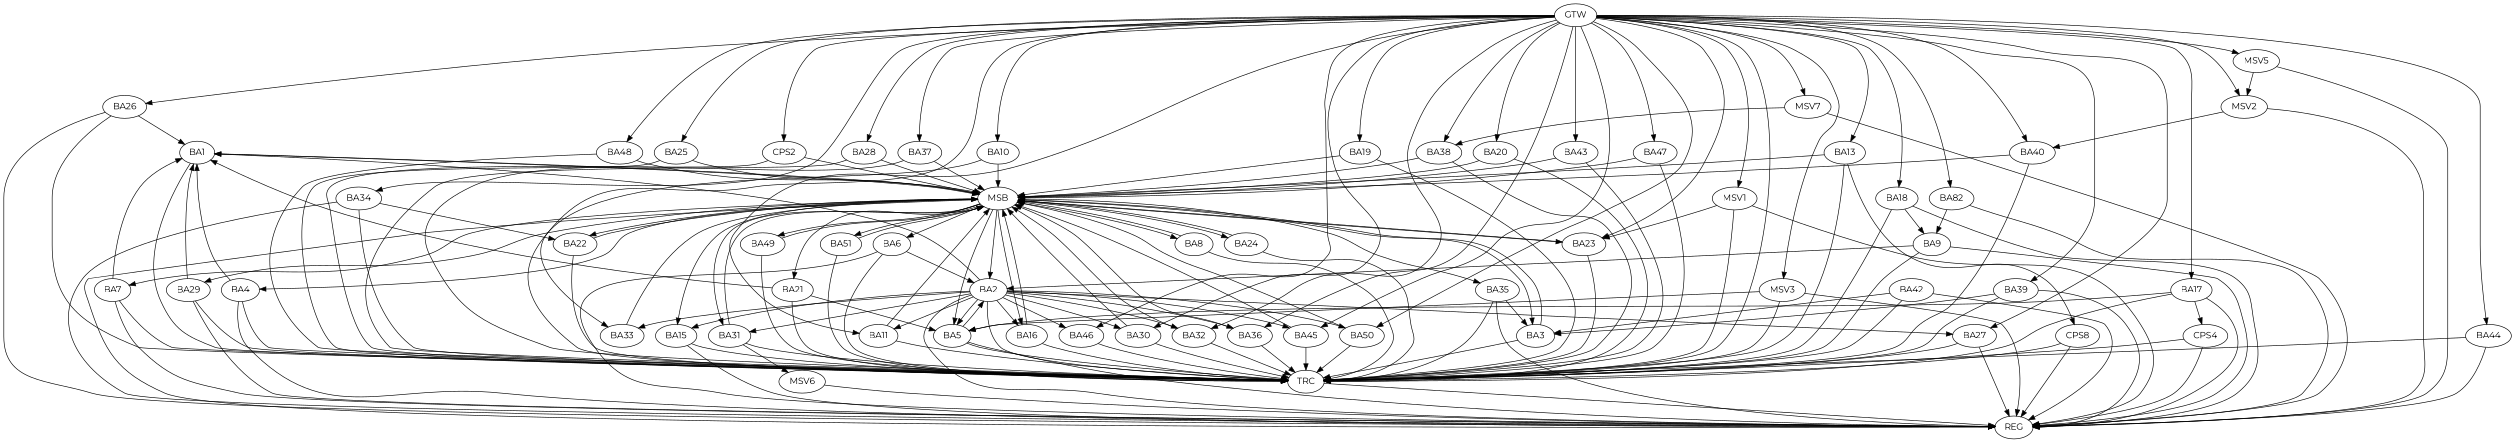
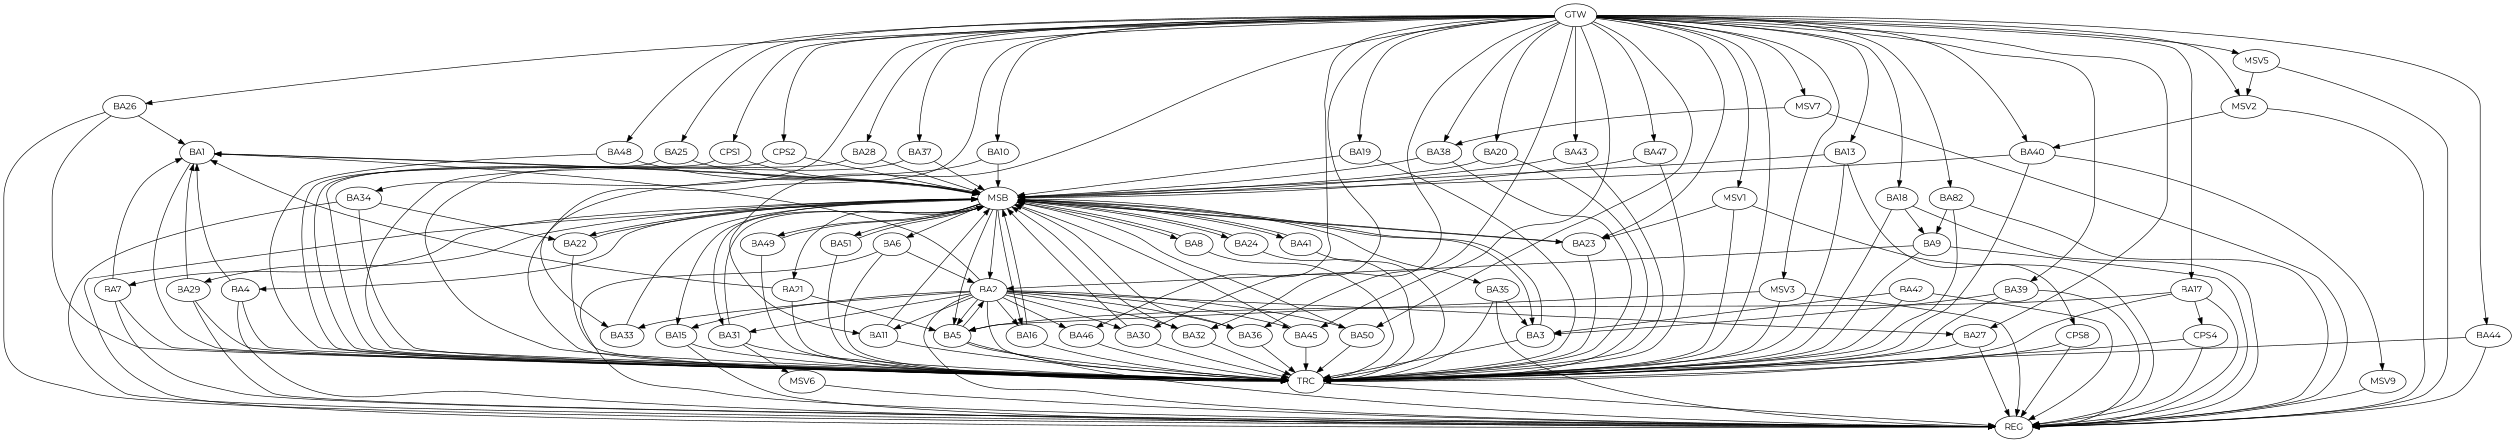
node "CPS1": added
node "BA41": added
edge "BA82" -> "TRC": added
node "MSV9": added
